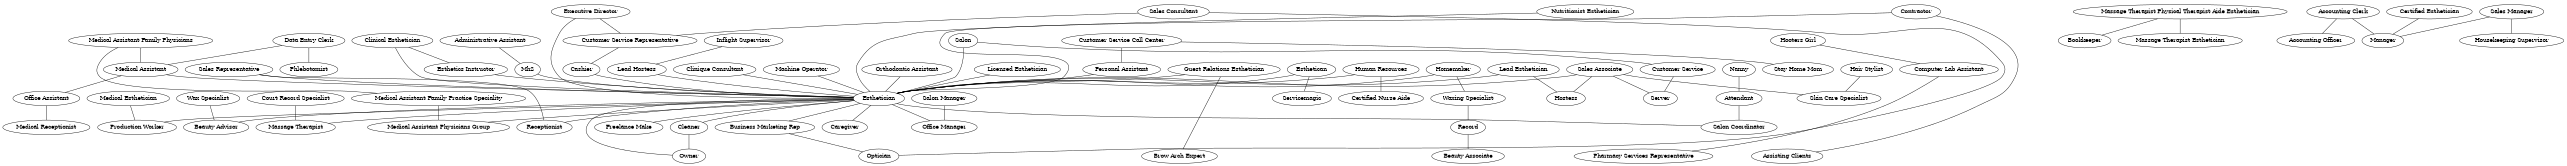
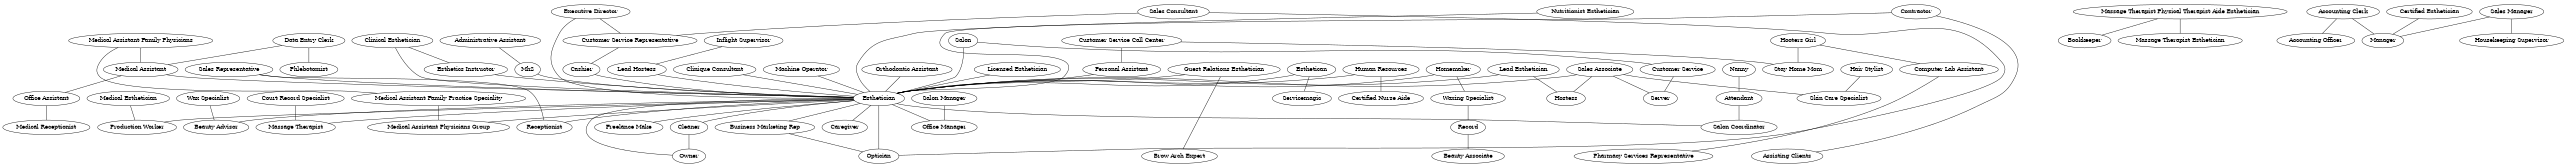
edge "Hooters Girl" -- "Stay Home Mom": added
edge "Esthetician" -- "Optician": added
